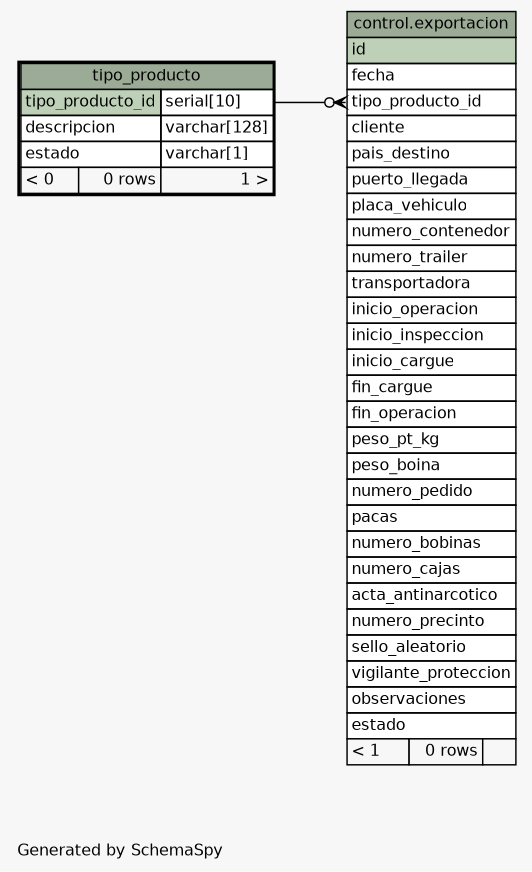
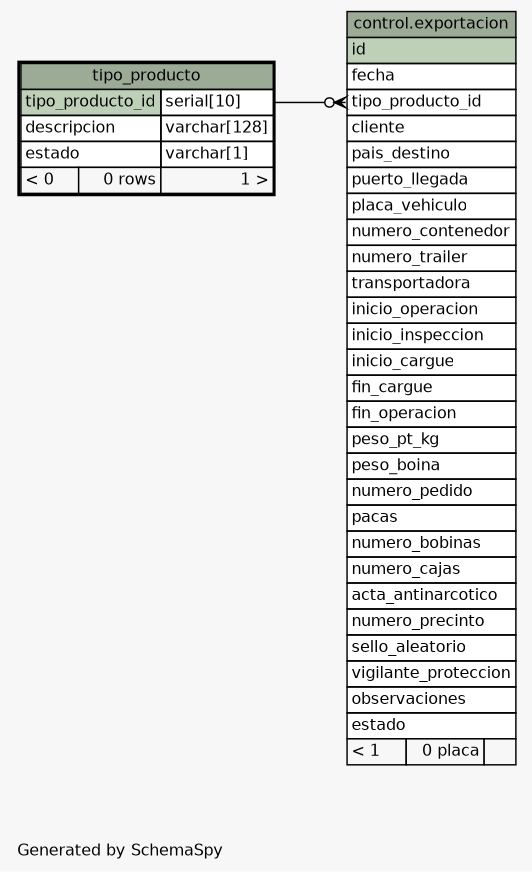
node "control.exportacion": text "0 rows" -> "0 placa"
